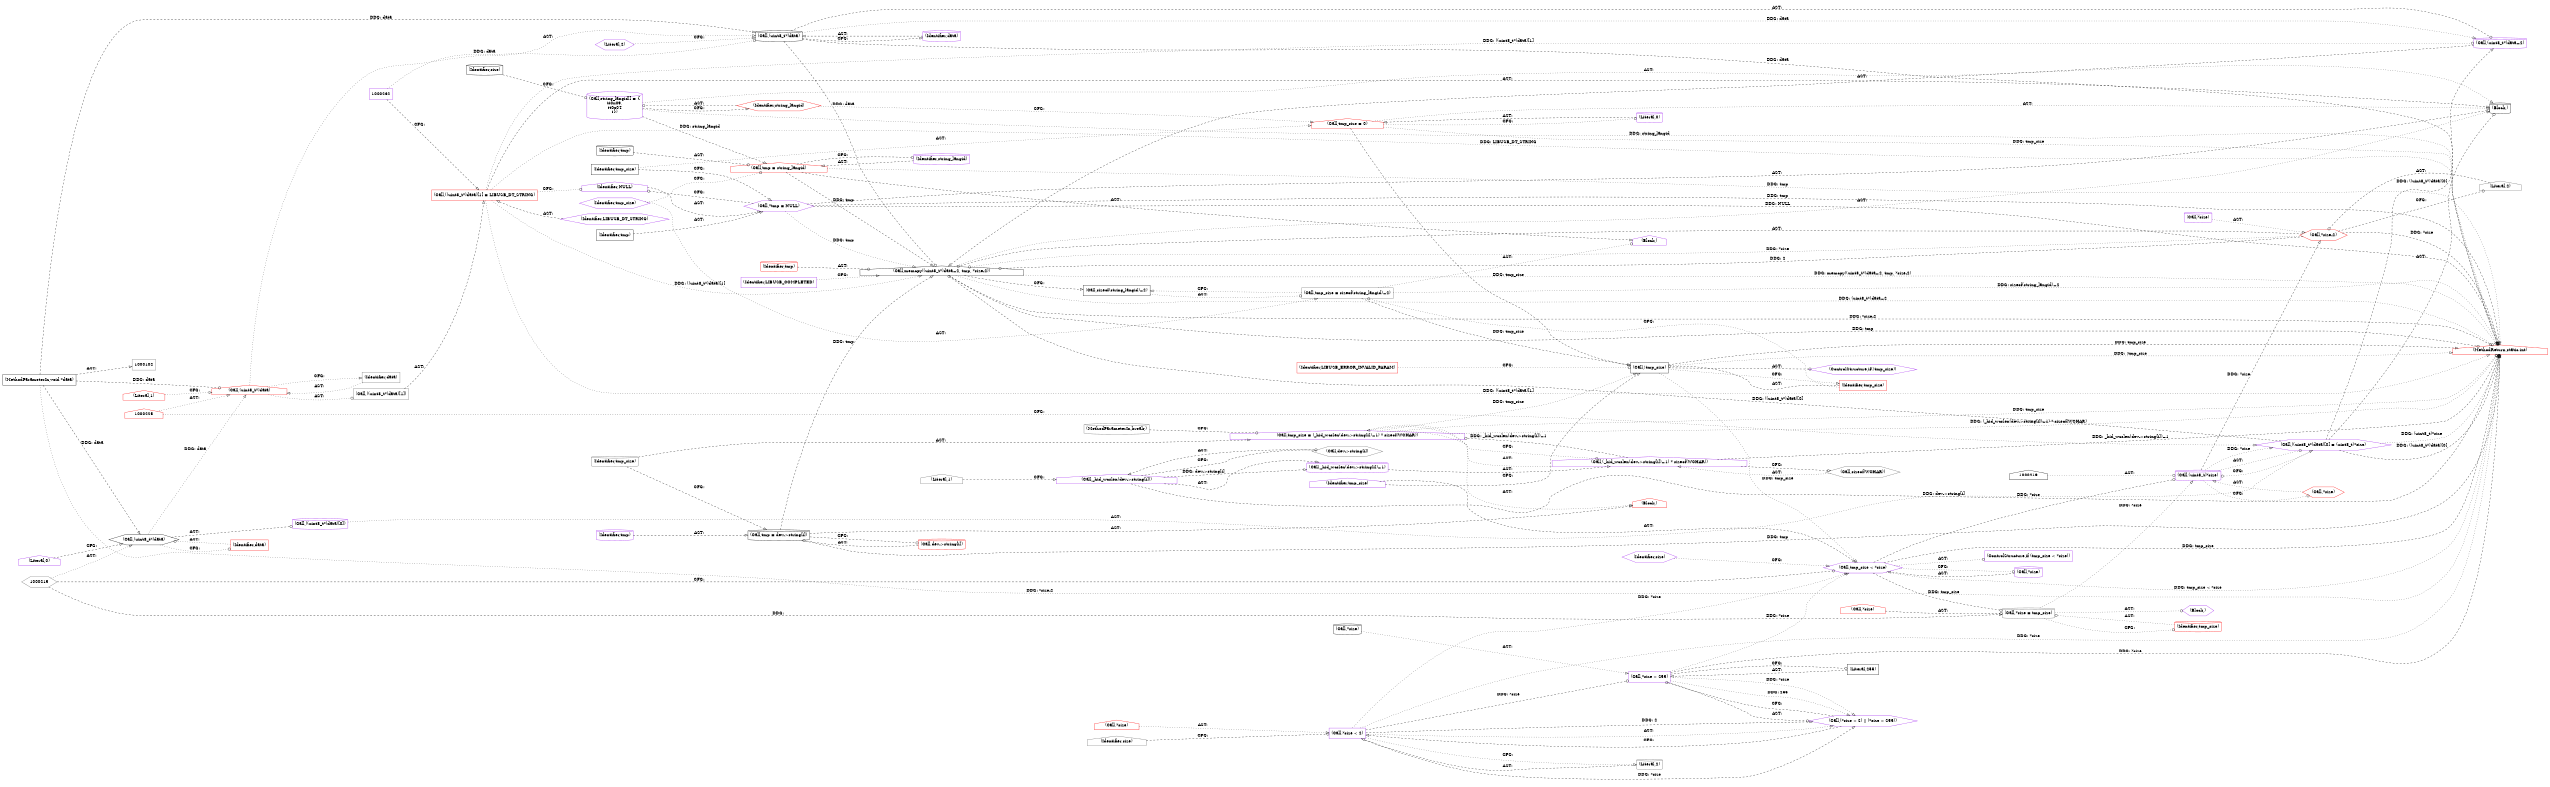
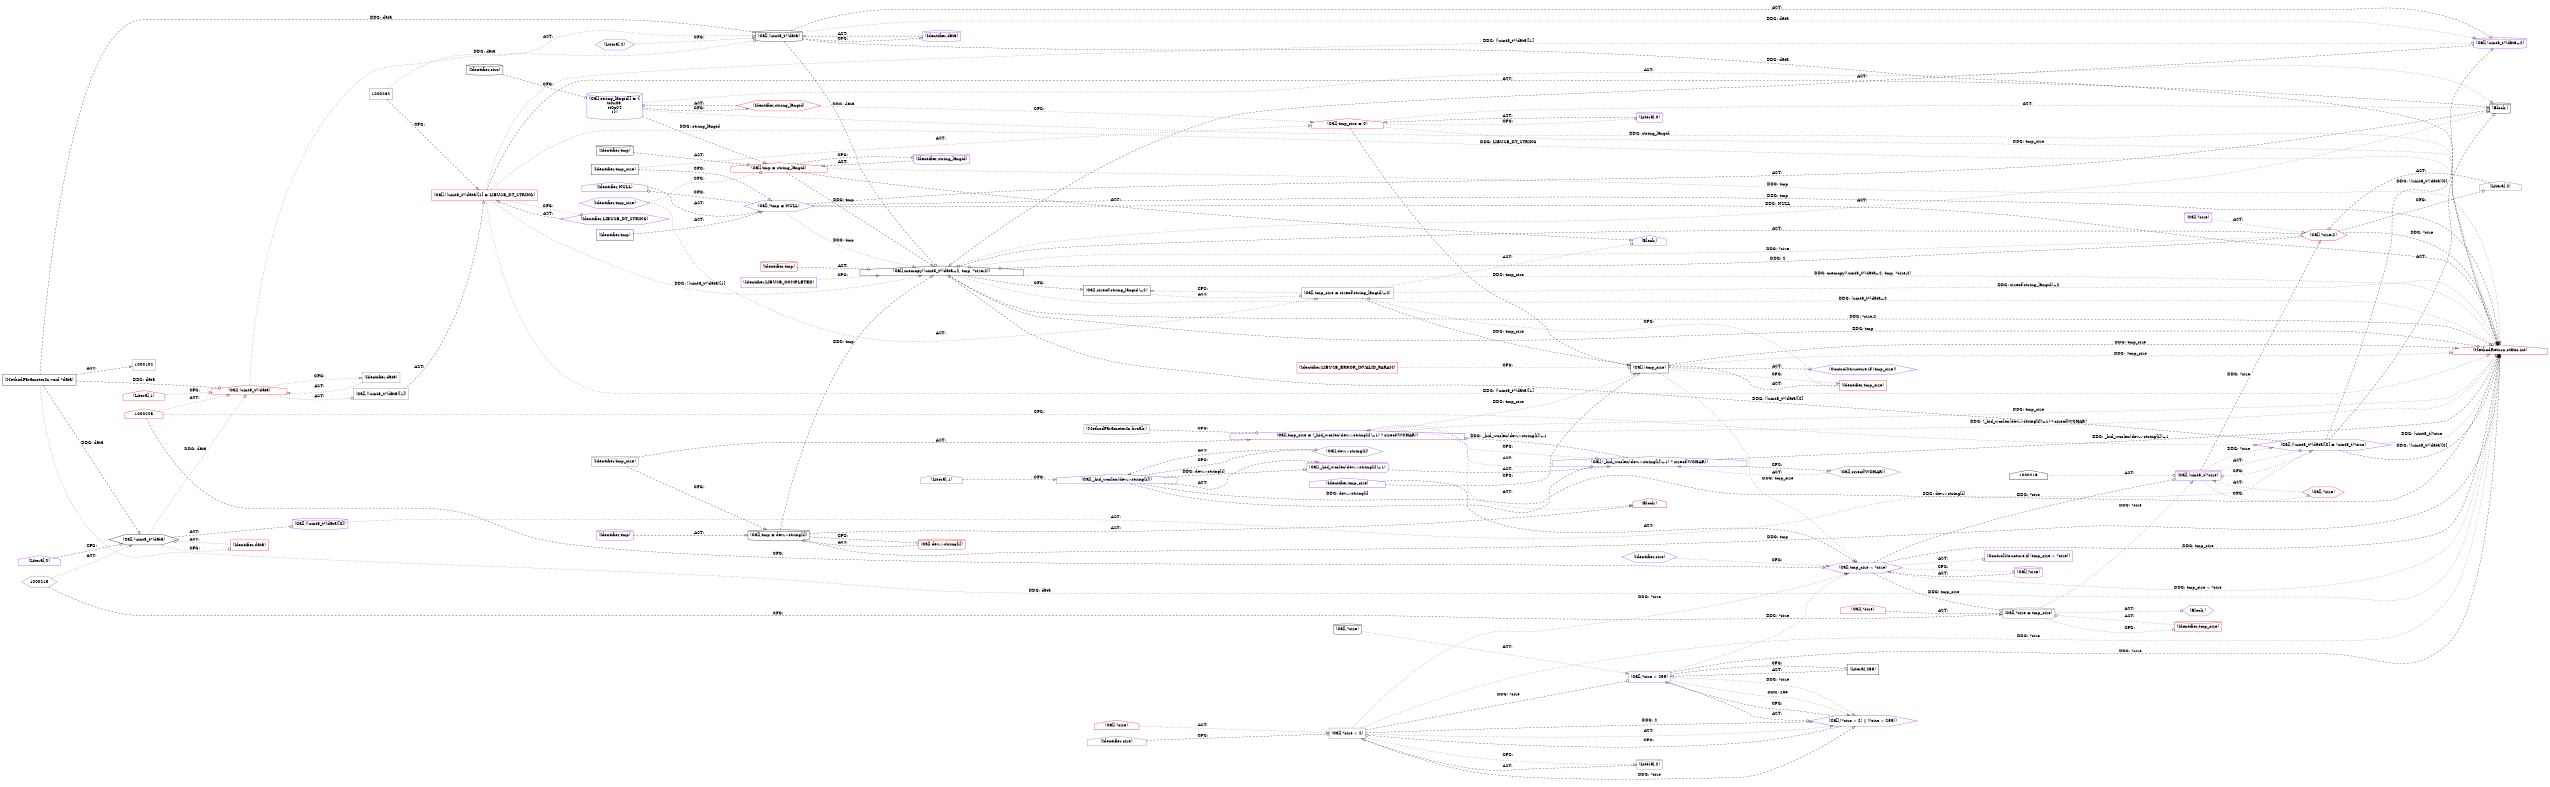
edge "(Call,((uint8_t*)data)[1] = LIBUSB_DT_STRING)" -> "(Identifier,NULL)": now "(Call,((uint8_t*)data)[1] = LIBUSB_DT_STRING)" -> "(Identifier,LIBUSB_DT_STRING)"
edge "(Call,_hid_wcslen(dev->string[i]))" -> "(Call,(_hid_wcslen(dev->string[i])+1) * sizeof(WCHAR))": added, label "DDG: dev->string[i]"
edge "1000215" -> "(Call,tmp_size < *size)": now "1000225" -> "(Call,tmp_size < *size)"
edge "(MethodParameterIn,void *data)" -> "(MethodReturn,static int)": label "DDG: *size-2" -> "DDG: data"
edge "1000215" -> "(Call,*size = tmp_size)": label "DDG: " -> "CFG: "
node "(Call,*size < 2)": color purple -> gray40
edge "(Call,(*size < 2) || (*size > 255))" -> "(Call,*size < 2)": arrowhead onormal -> odot
